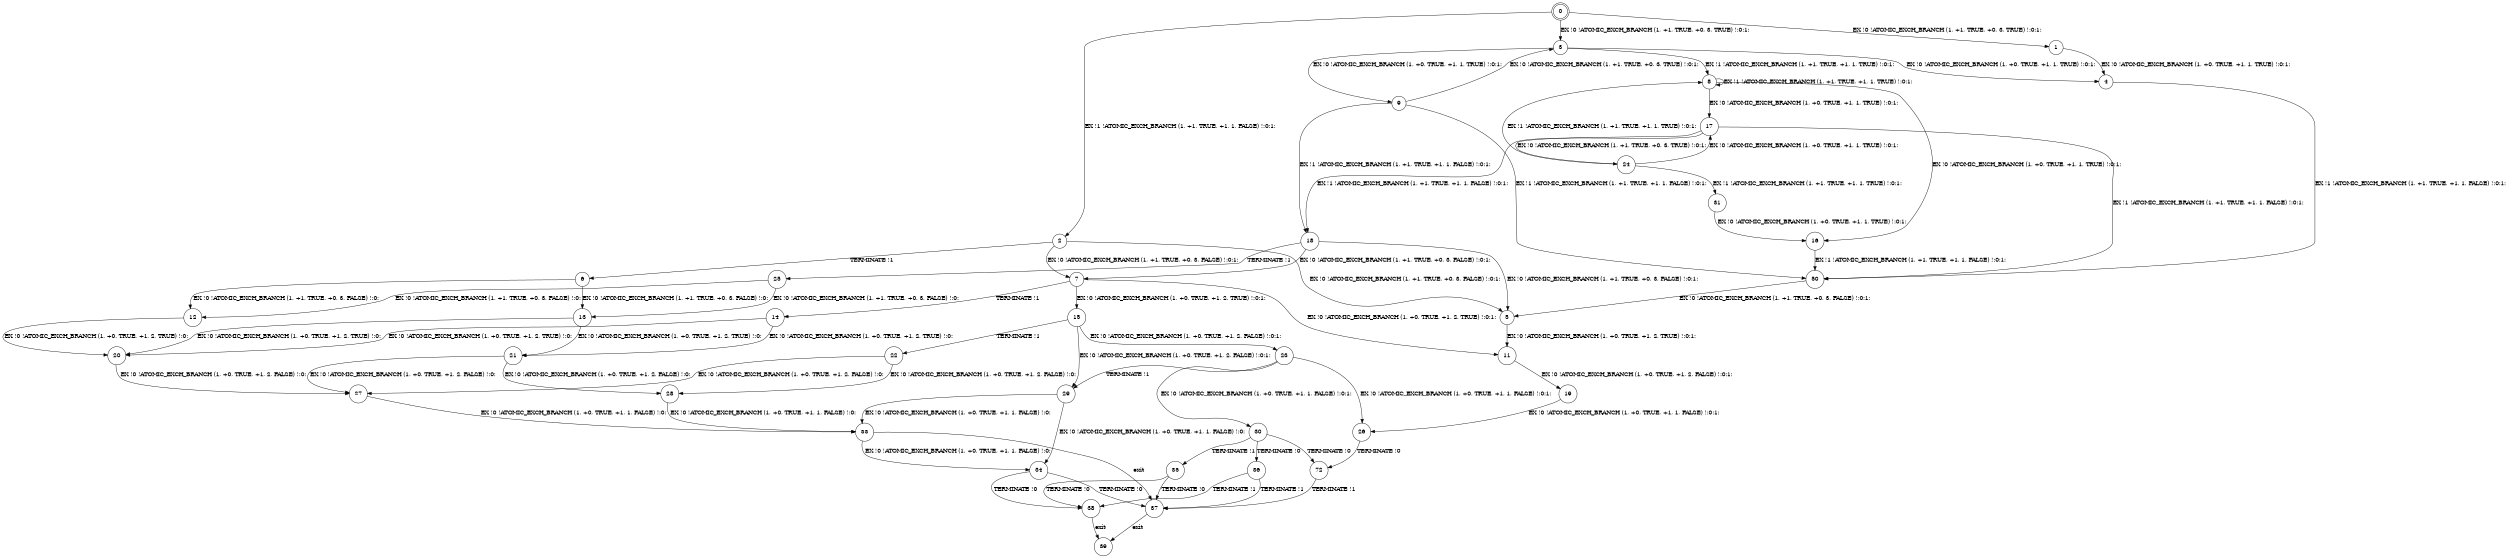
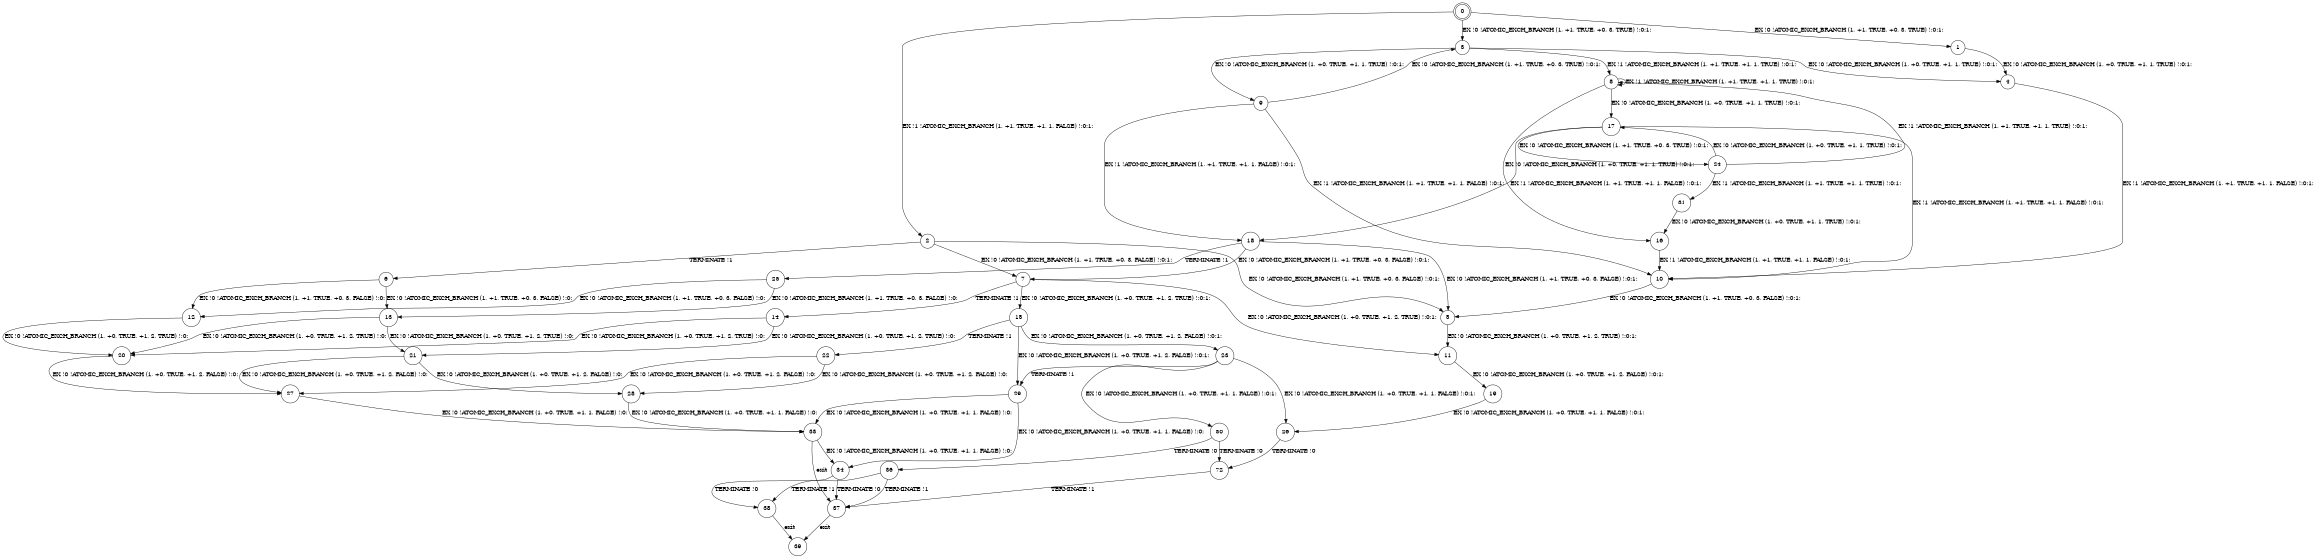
node "50": label "50" -> "10"
node "35": removed
